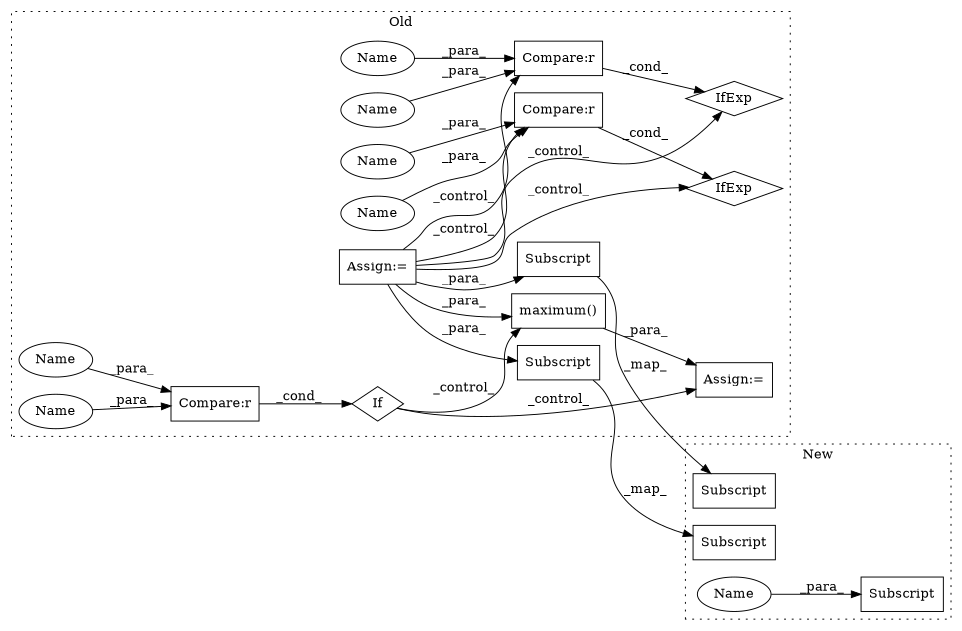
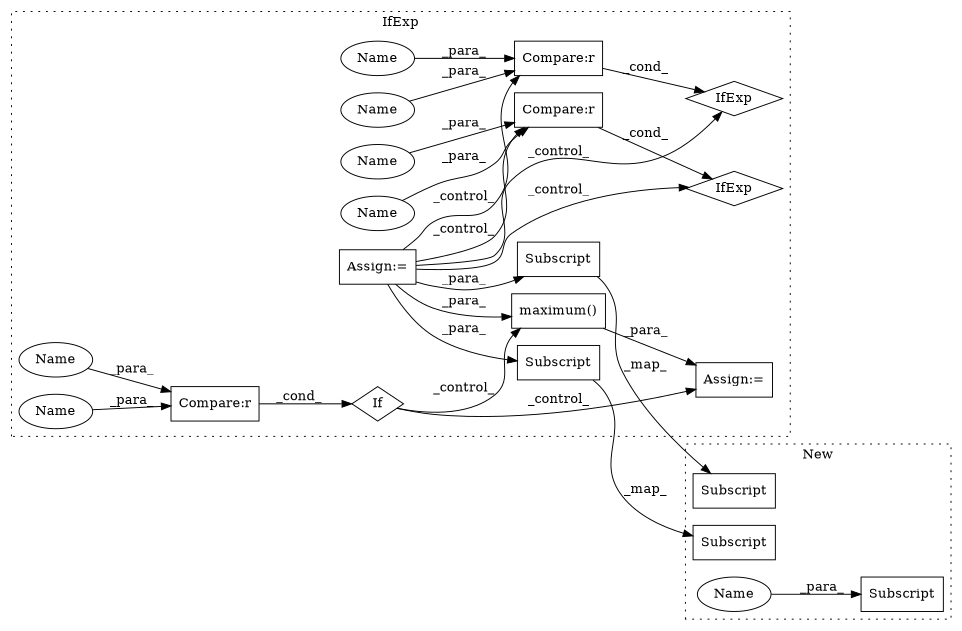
cluster "Old": label "Old" -> "IfExp"
